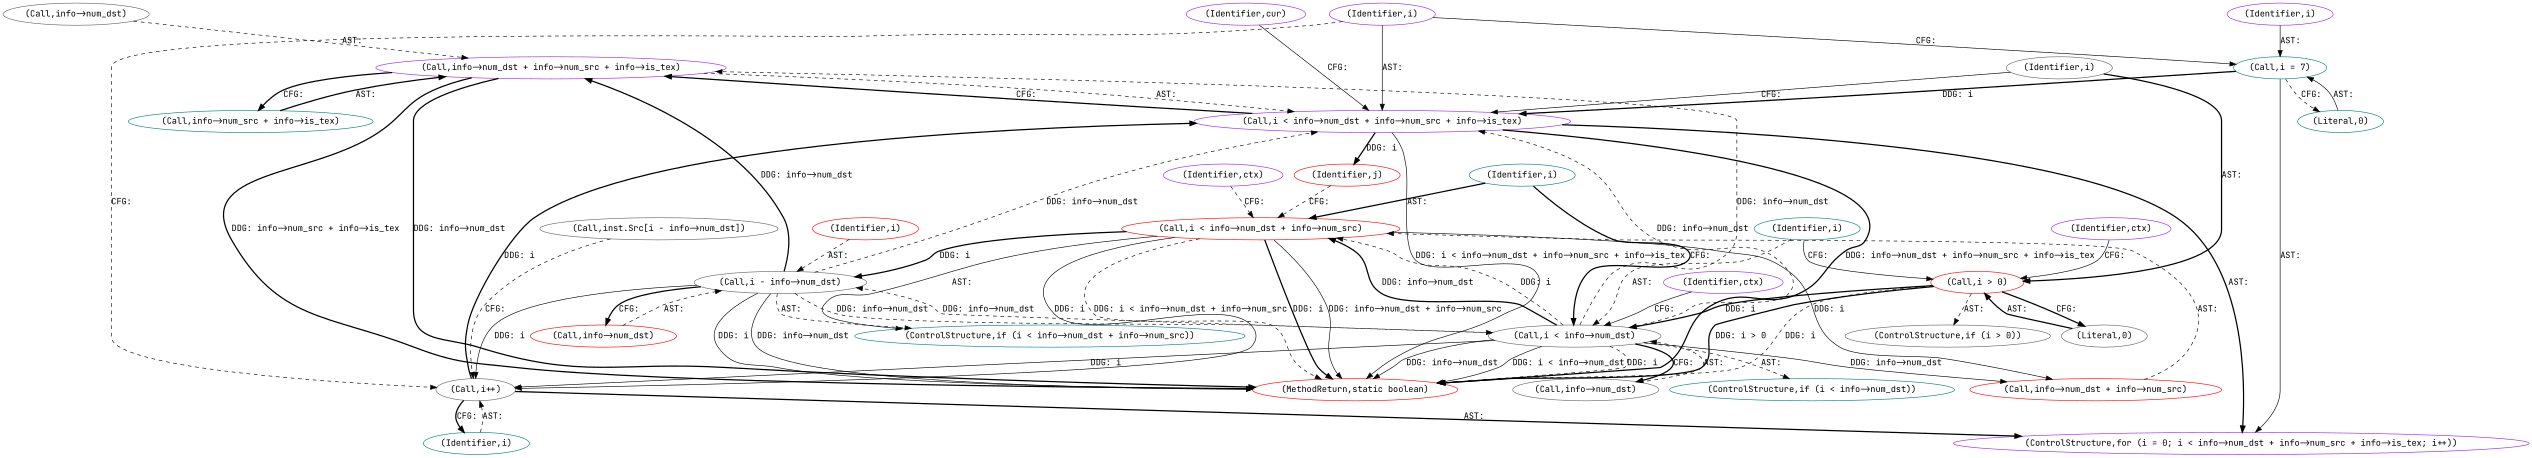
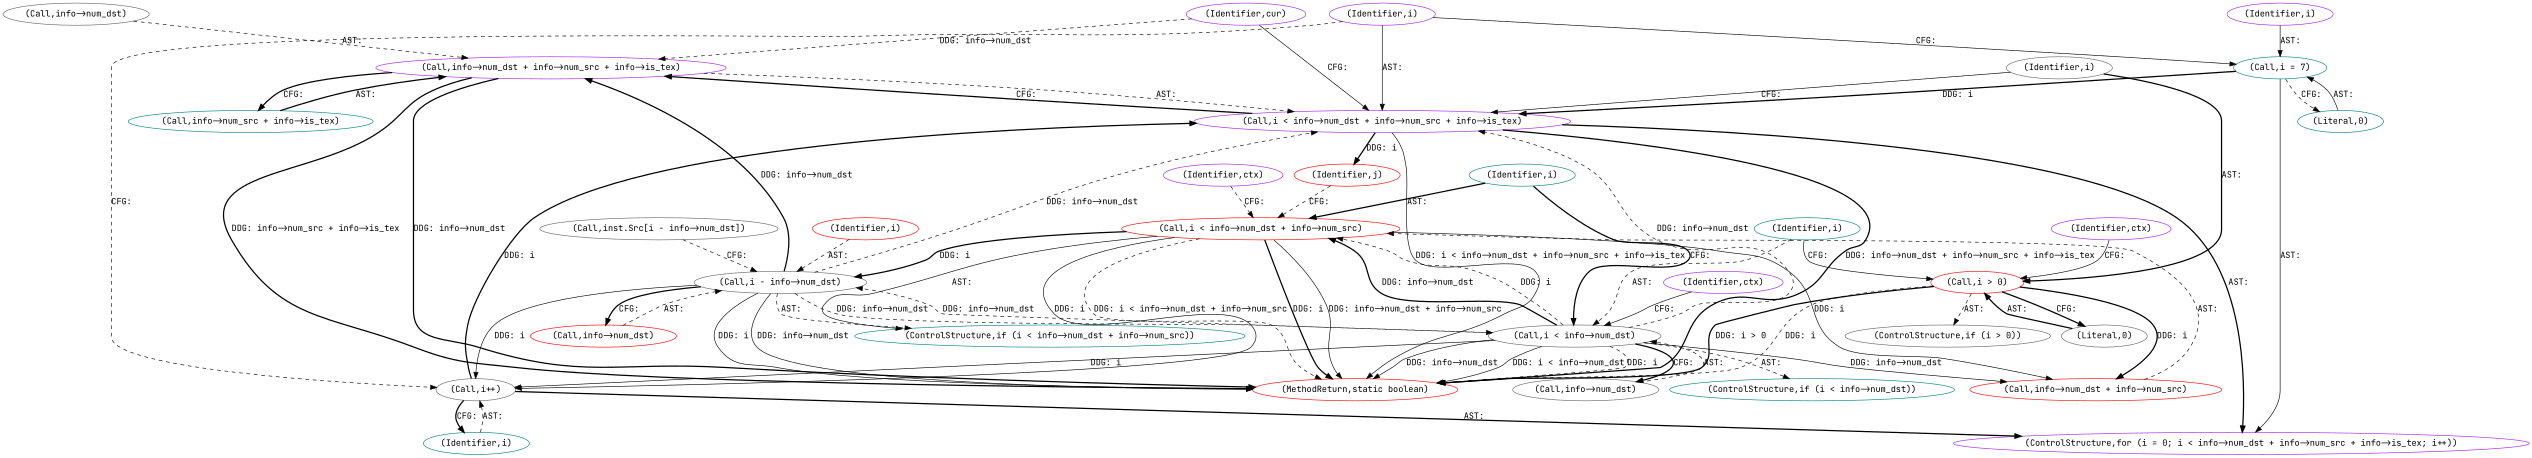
edge "(Call,i < info->num_dst)" -> "(Call,info->num_dst + info->num_src + info->is_tex)": now "(Identifier,cur)" -> "(Call,info->num_dst + info->num_src + info->is_tex)"
edge "(Call,inst.Src[i - info->num_dst])" -> "(Call,i++)": now "(Call,inst.Src[i - info->num_dst])" -> "(Call,i - info->num_dst)"
edge "(Call,i > 0)" -> "(Call,i < info->num_dst)": now "(Call,i > 0)" -> "(Call,info->num_dst + info->num_src)"
